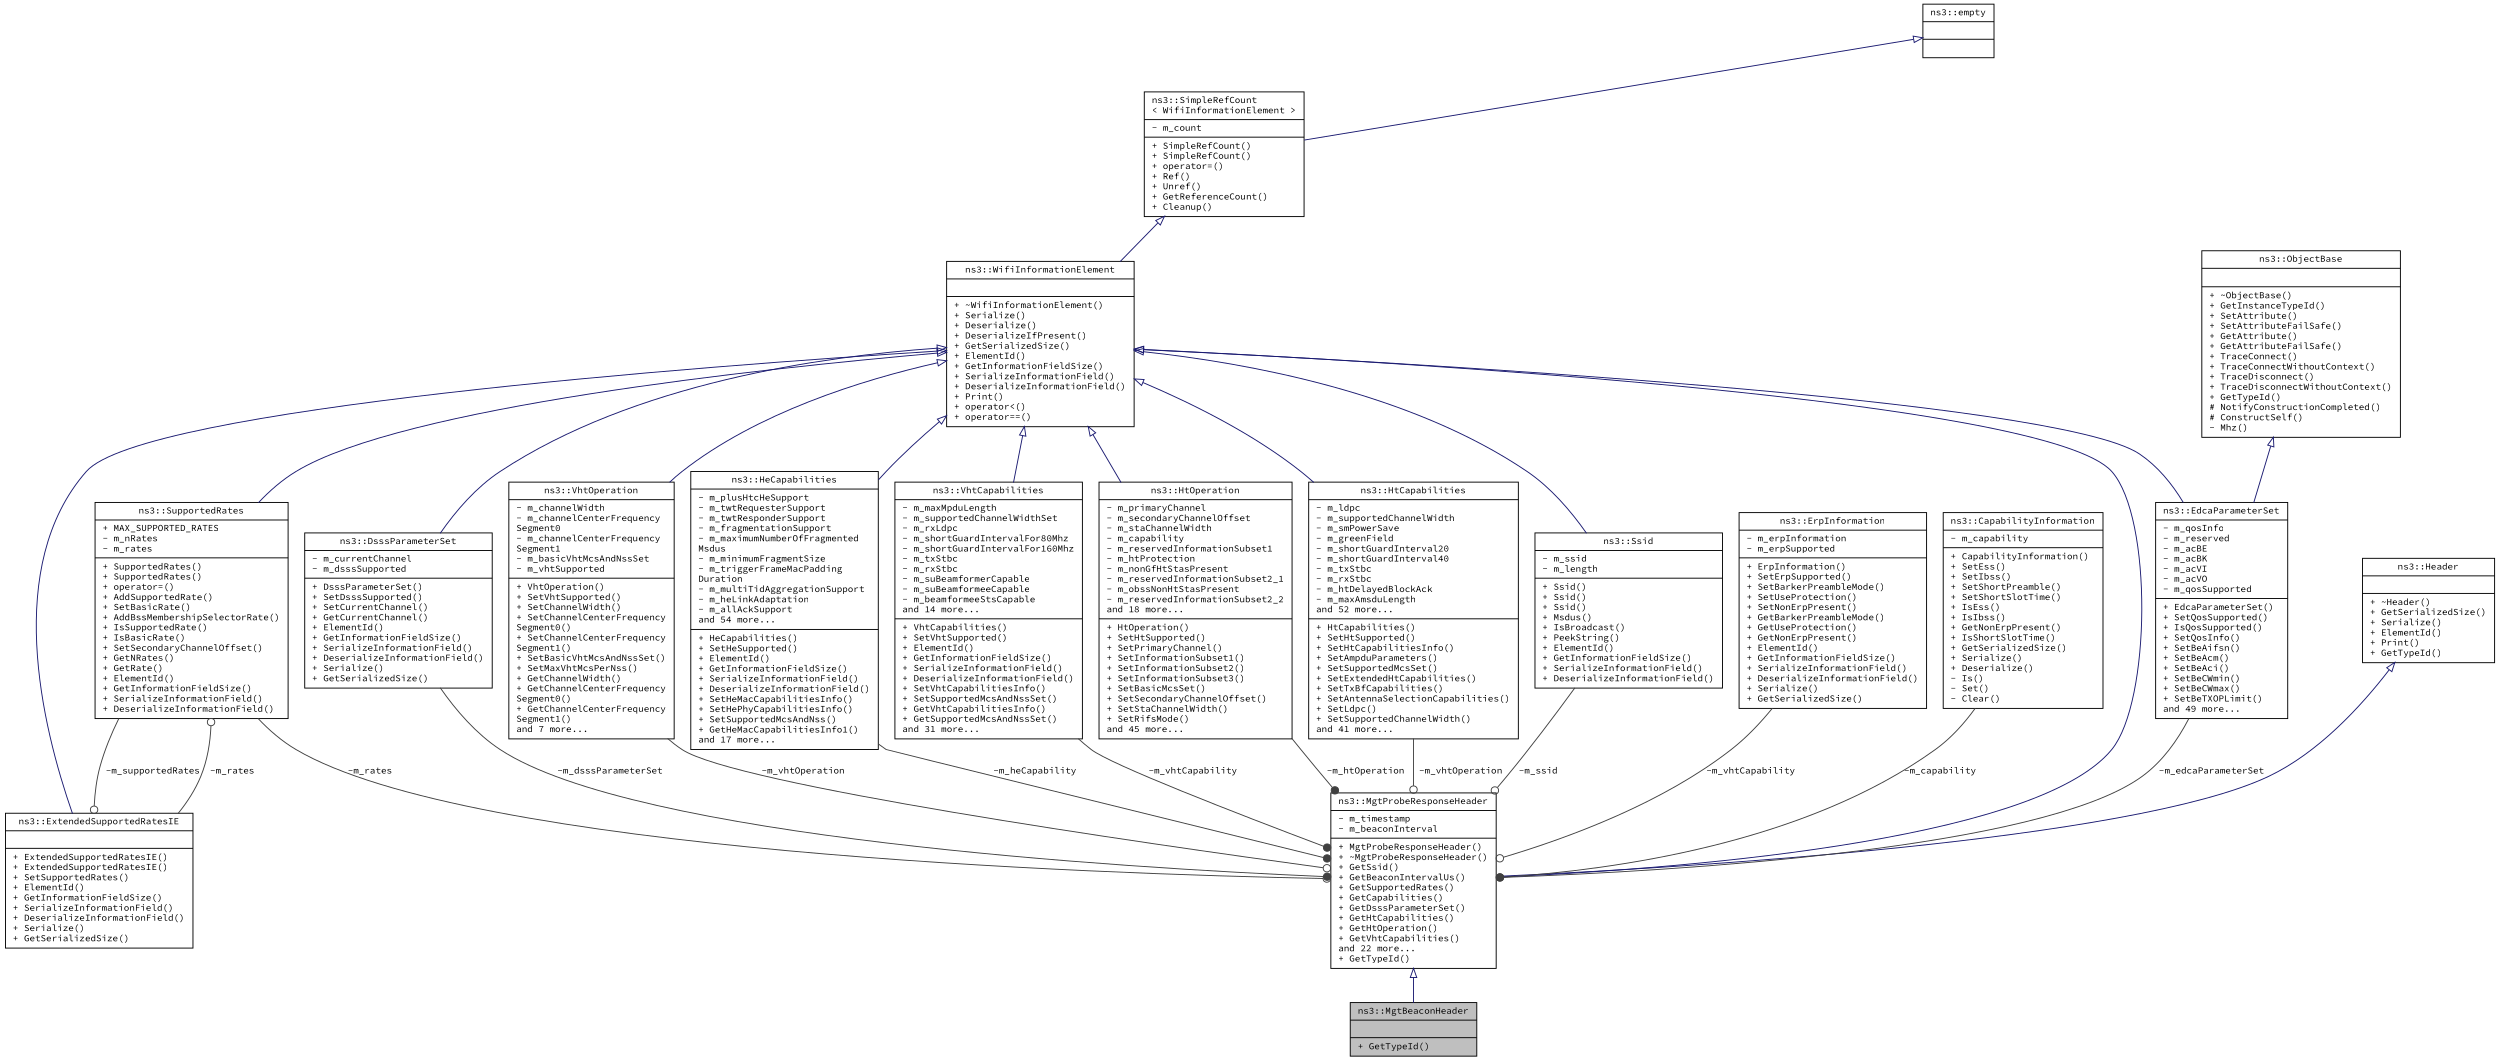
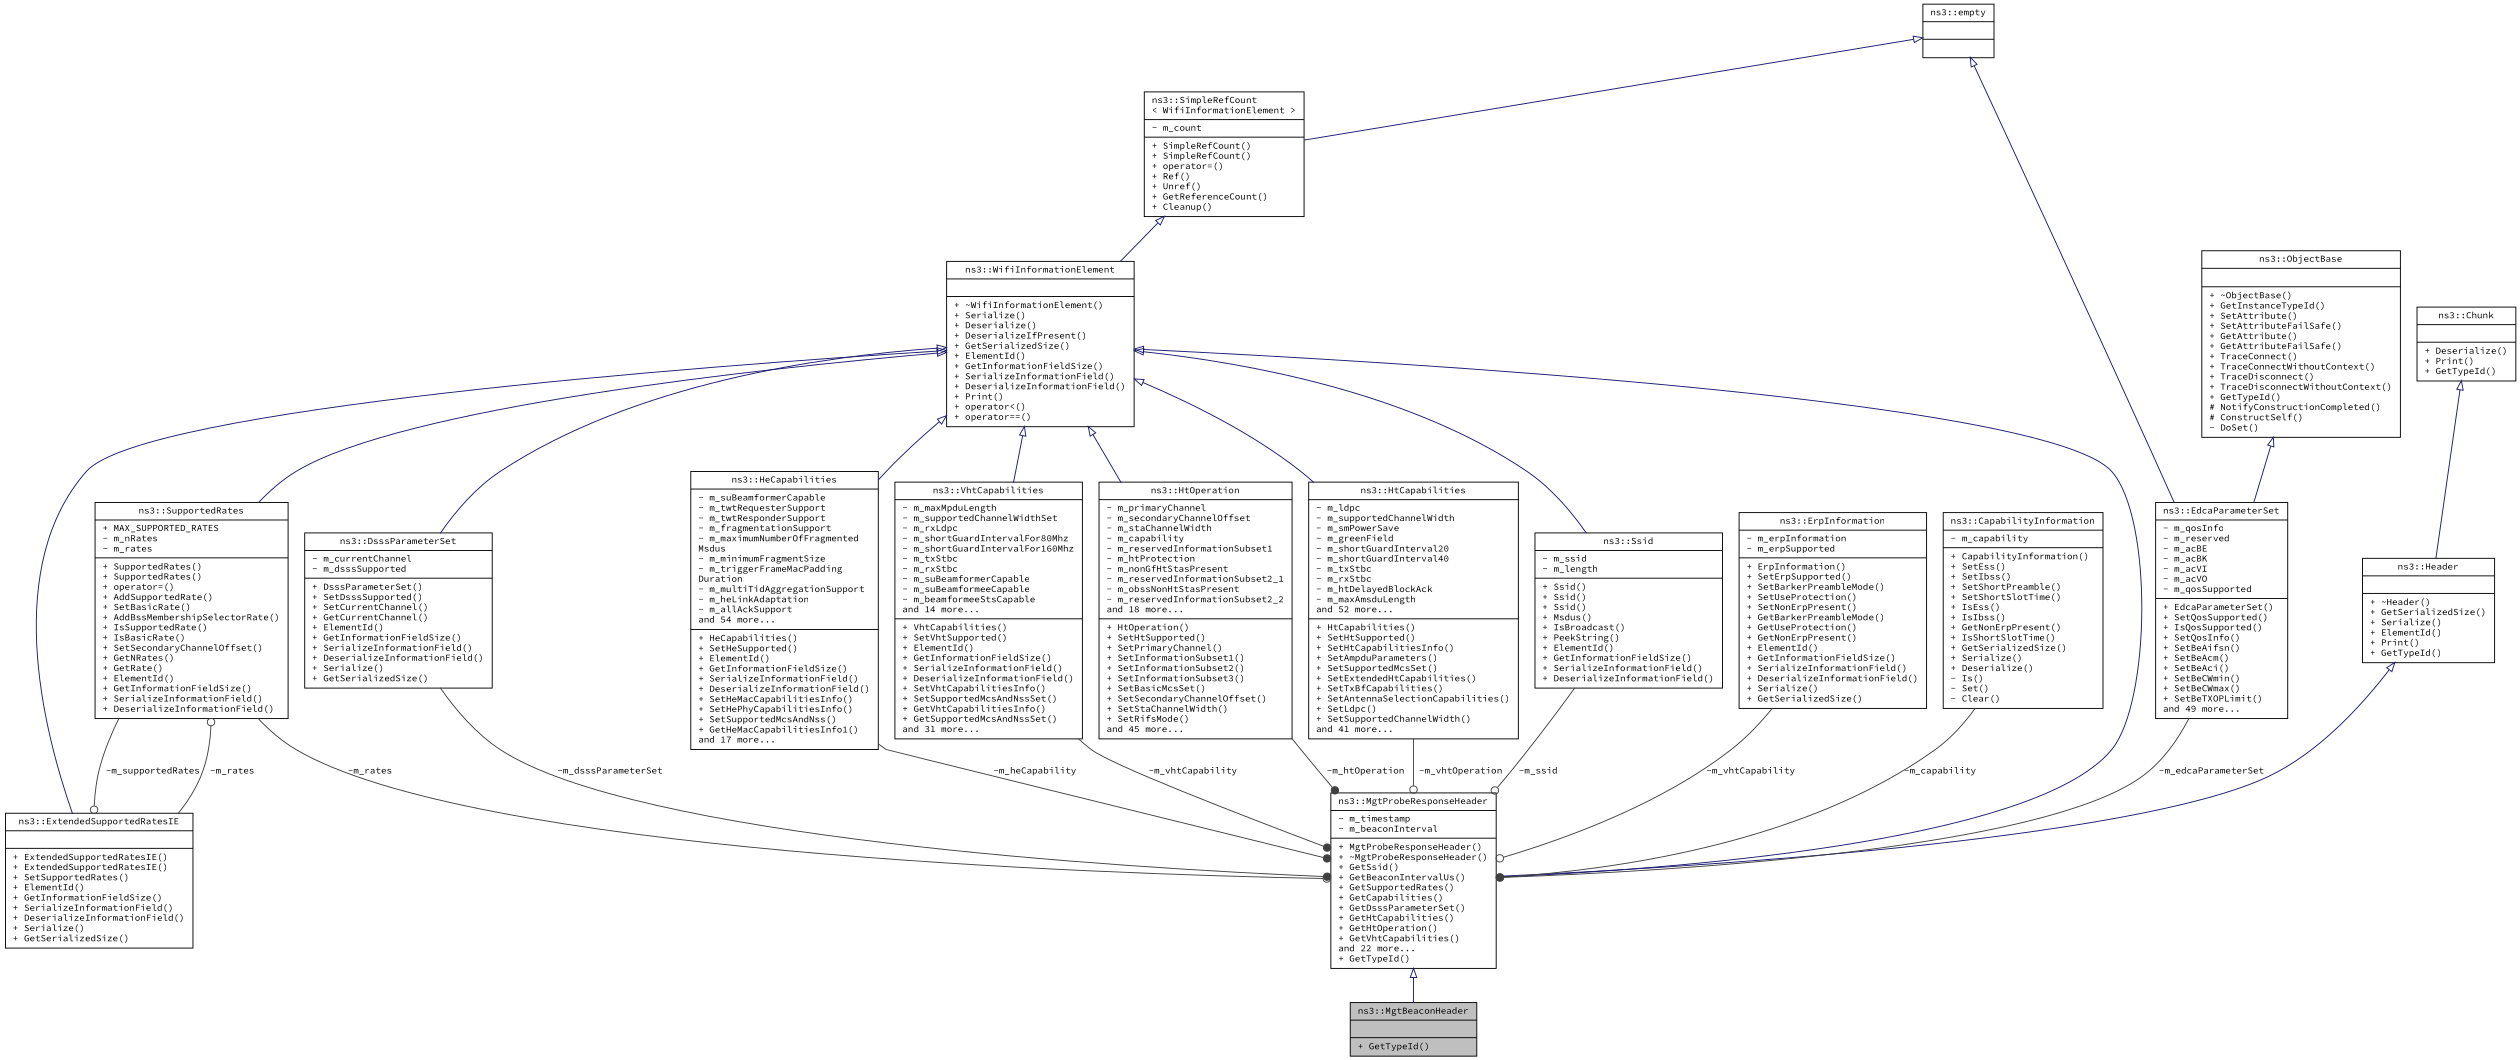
node "ns3::Chunk": added
edge "ns3::EdcaParameterSet" -> "ns3::WifiInformationElement": now "ns3::EdcaParameterSet" -> "ns3::empty"
node "ns3::ObjectBase": text "- Mhz()" -> "- DoSet()"
node "ns3::HeCapabilities": text "- m_plusHtcHeSupport" -> "- m_suBeamformerCapable"
node "ns3::VhtOperation": removed
